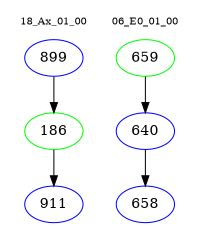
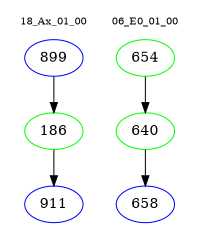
node "659": label "659" -> "654"
node "640": color blue -> green
